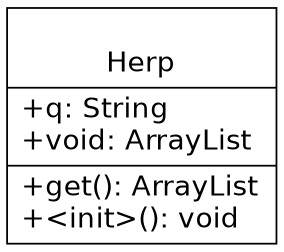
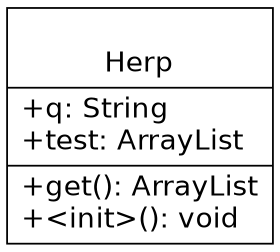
node "Herp": text "+void: ArrayList" -> "+test: ArrayList"
